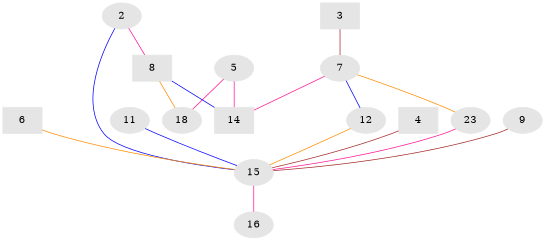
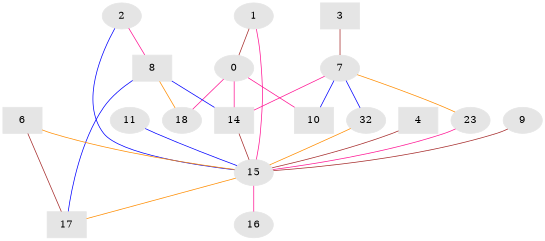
node "1": added
node "5": label "5" -> "0"
node "10": added
node "12": label "12" -> "32"
edge "14" -- "15": added
node "17": added
